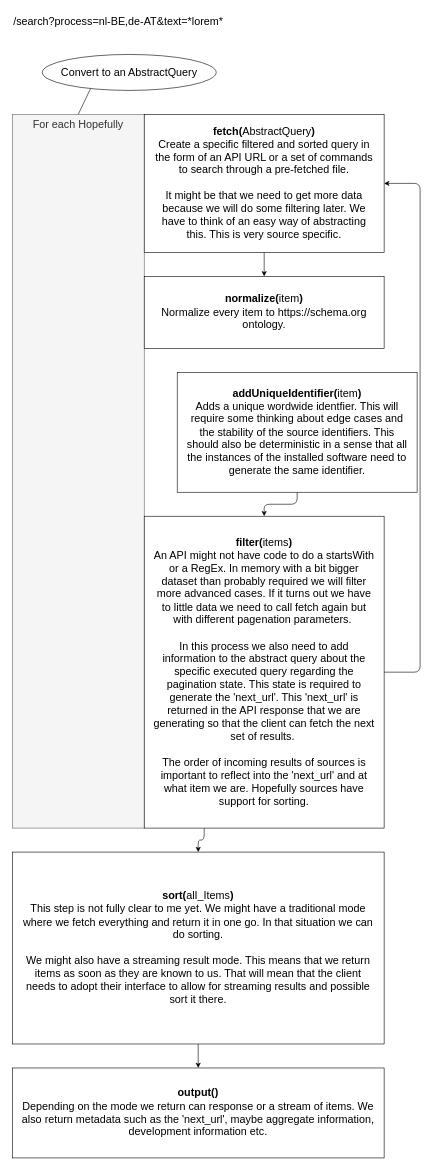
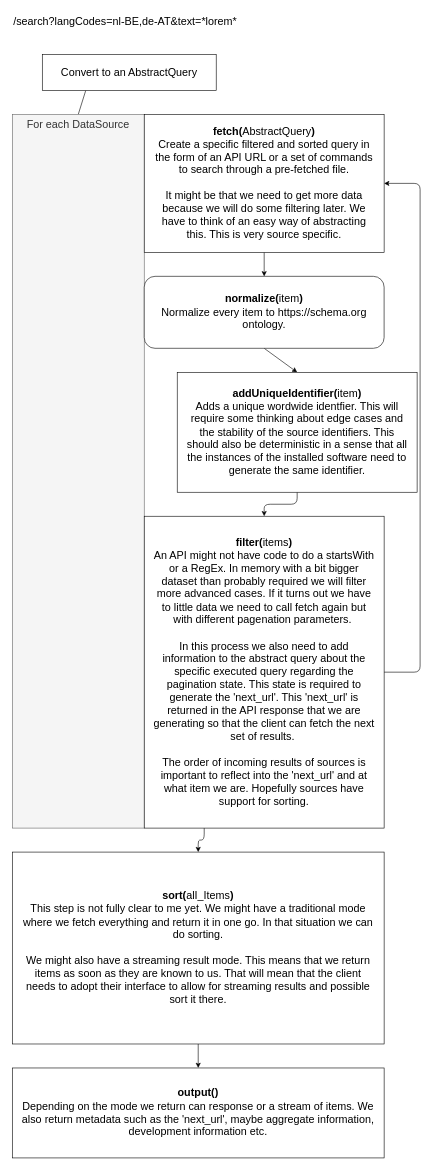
node "/search?process=nl-BE,de-AT&text=*lorem*": label "/search?process=nl-BE,de-AT&text=*lorem*" -> "/search?langCodes=nl-BE,de-AT&text=*lorem*"
node "Convert to an AbstractQuery": shape ellipse -> rectangle
node "For each Hopefully": label "For each Hopefully" -> "For each DataSource"
node "normalize(item) Normalize every item to https://schema.org ontology.": shape rectangle -> rounded rectangle
edge "normalize(item) Normalize every item to https://schema.org ontology." -> "addUniqueIdentifier(item) Adds a unique wordwide identfier. This will require some thinking about edge cases and the stability of the source identifiers. This should also be deterministic in a sense that all the instances of the installed software need to generate the same identifier.": added
